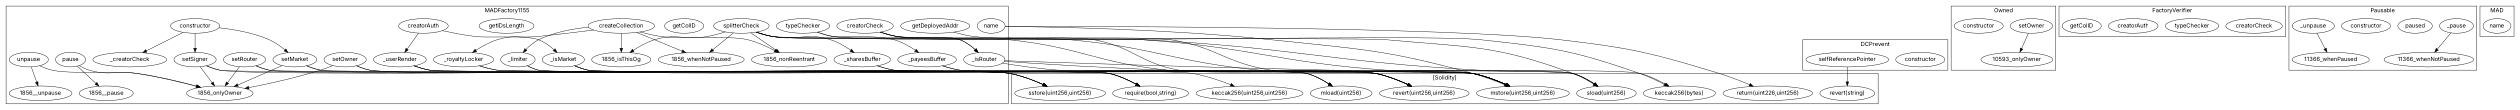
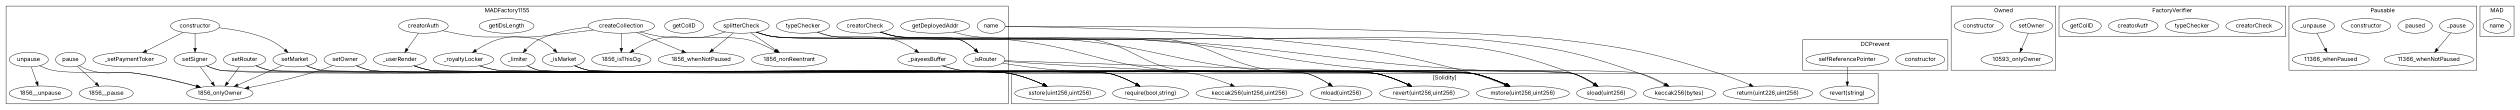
node "_creatorCheck": label "_creatorCheck" -> "_setPaymentToken"
node "_sharesBuffer": removed
